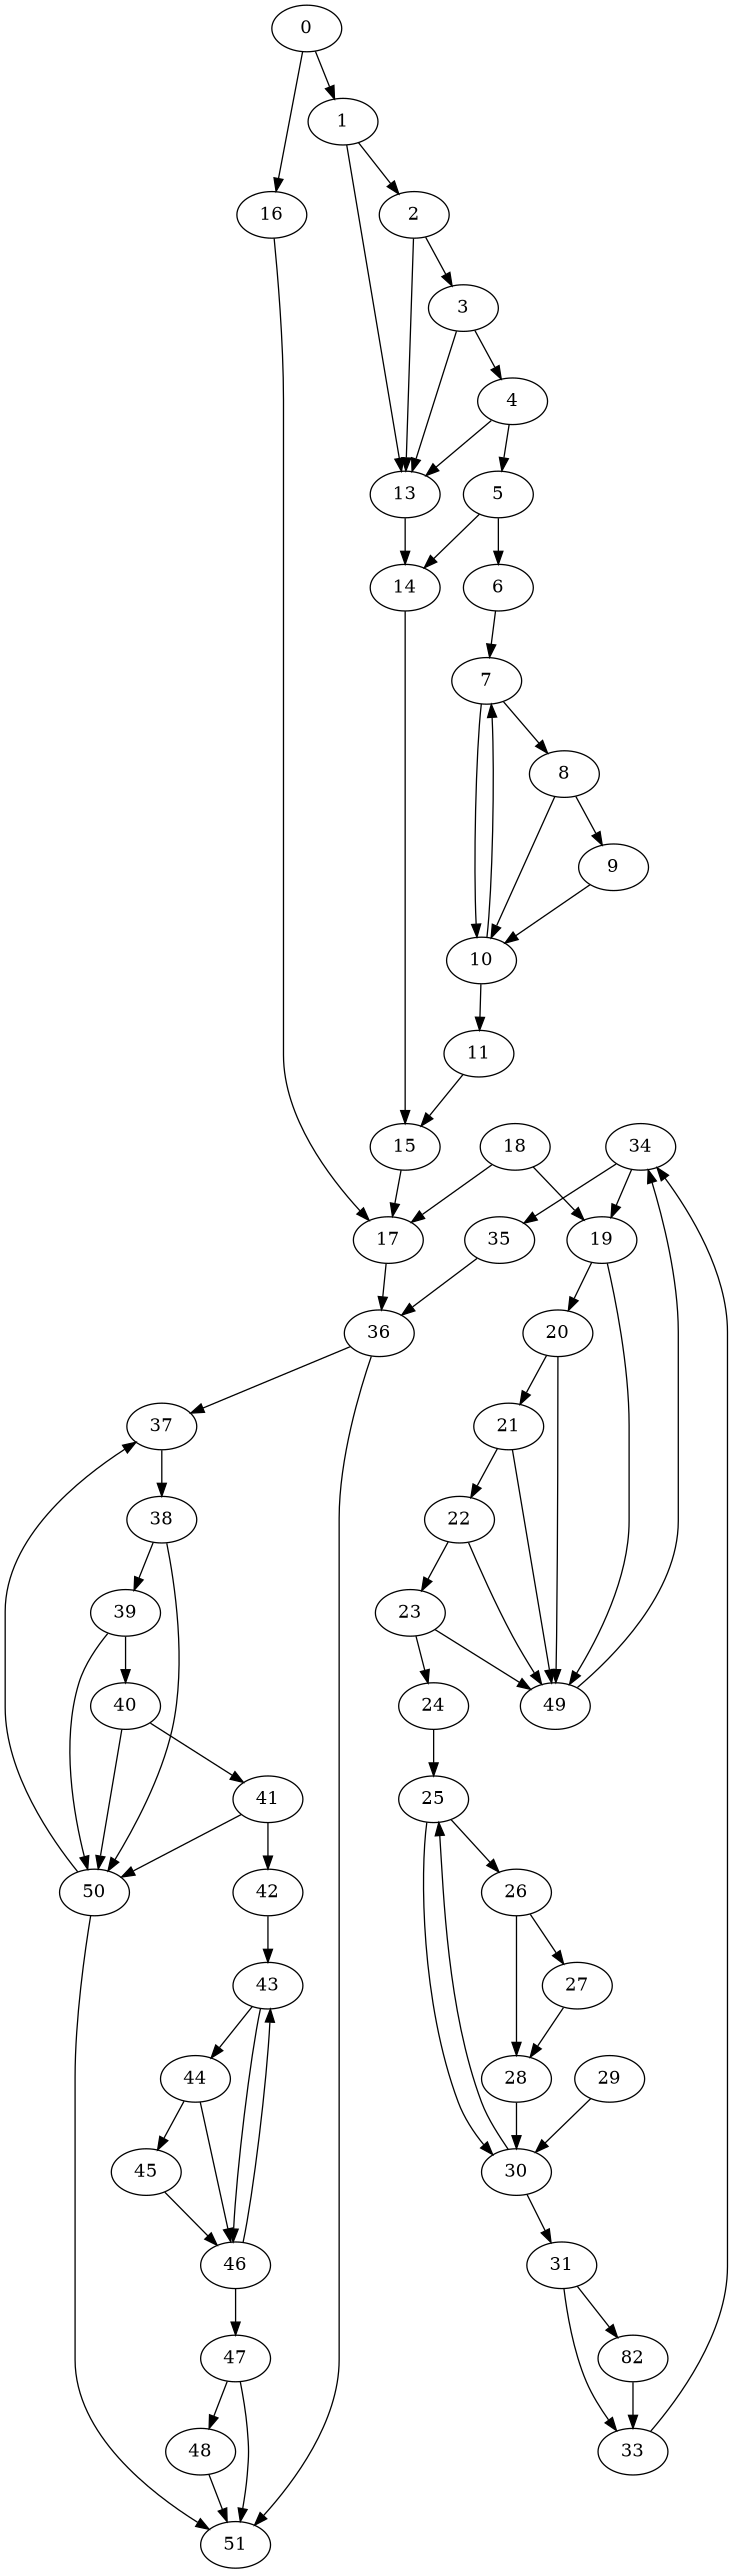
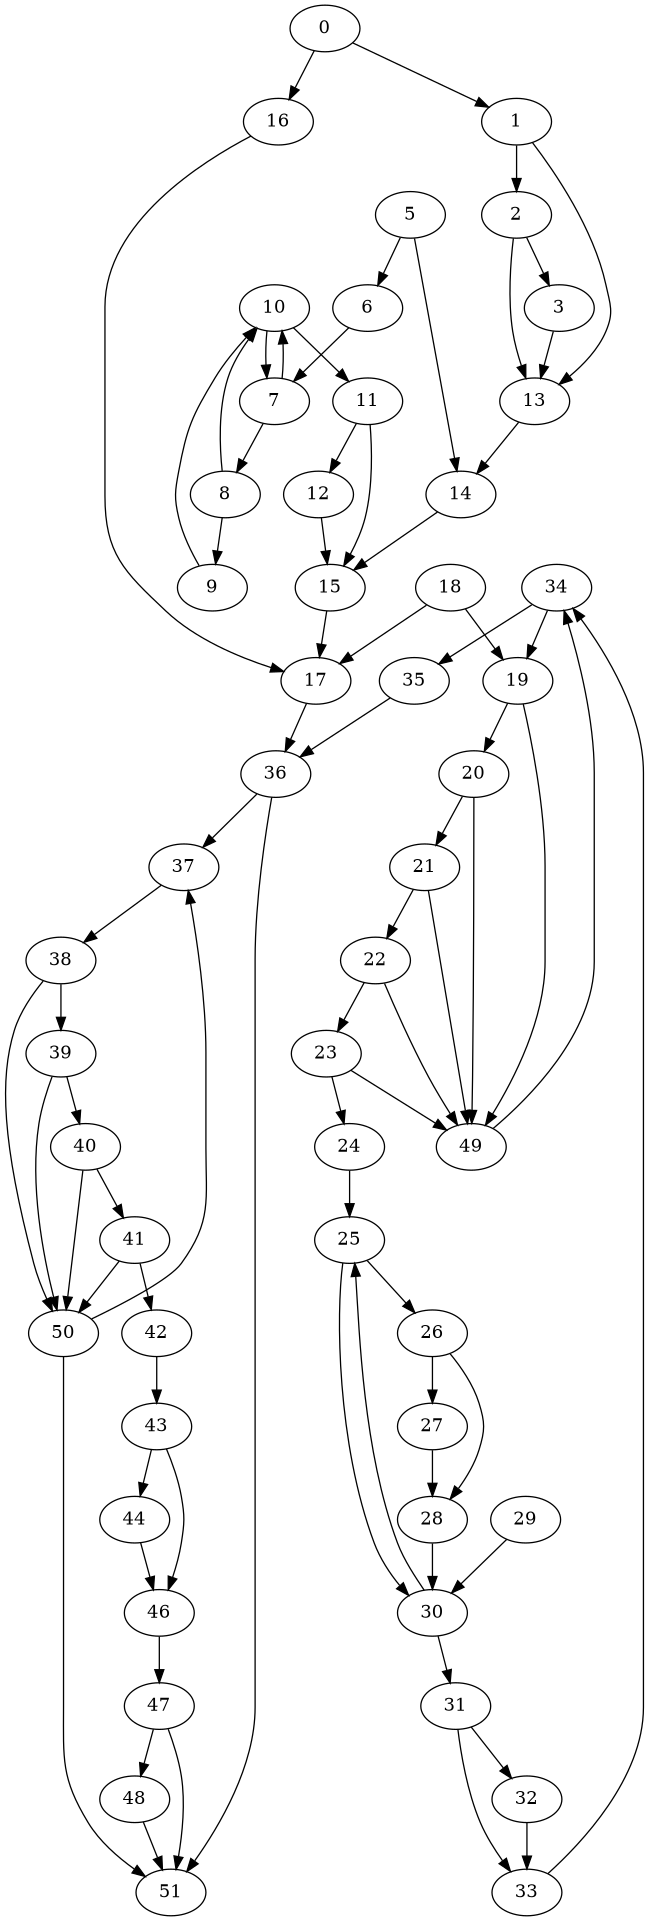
node "4": removed
node "12": added
edge "46" -> "43": removed
node "45": removed
node "82": label "82" -> "32"
